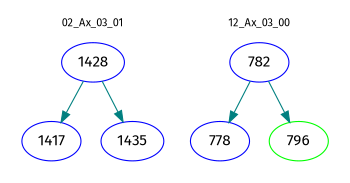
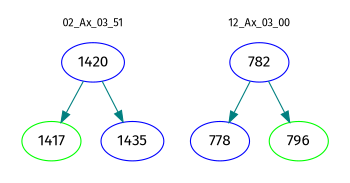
cluster "02_Ax_03_01": label "02_Ax_03_01" -> "02_Ax_03_51"
node "1428": label "1428" -> "1420"
node "1417": color blue -> green
